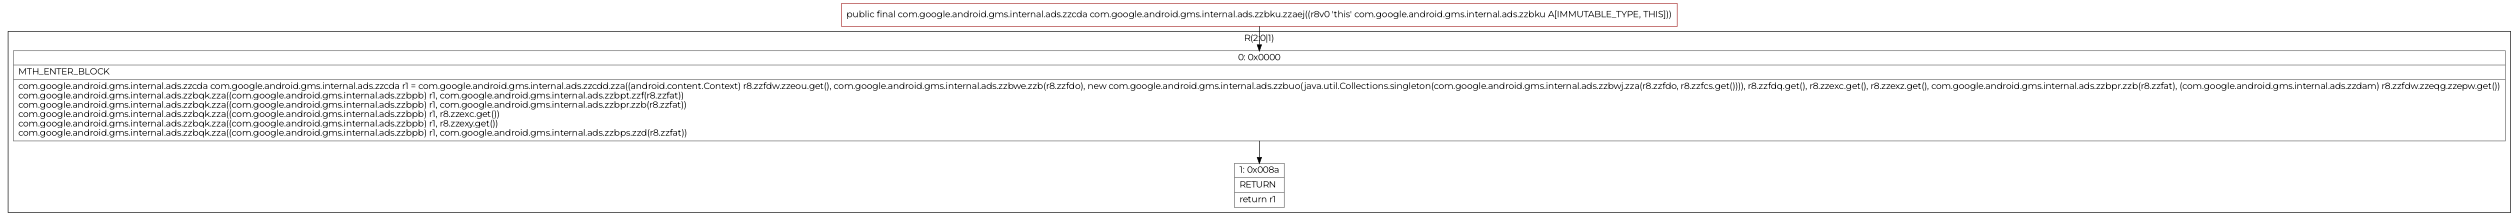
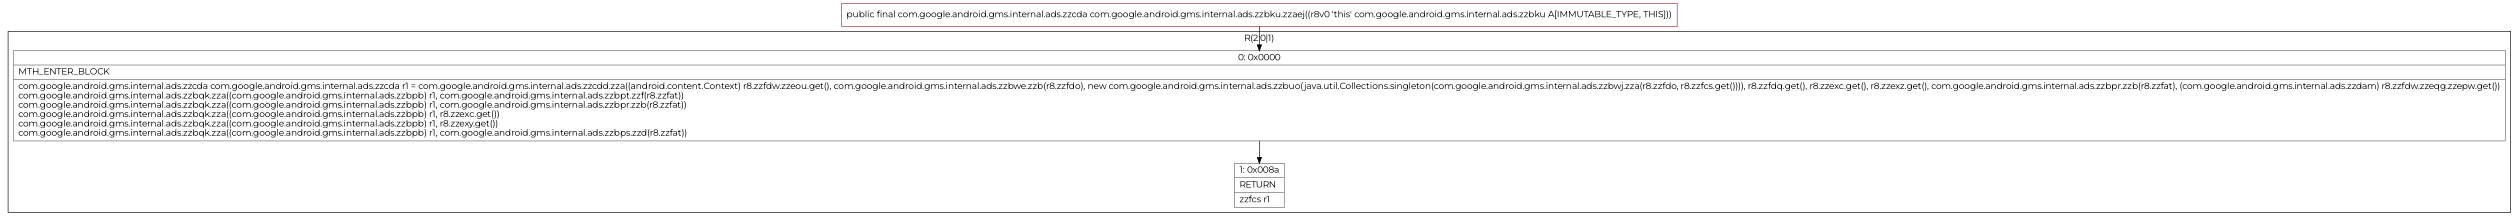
node "1: 0x008a": text "return r1" -> "zzfcs r1"
